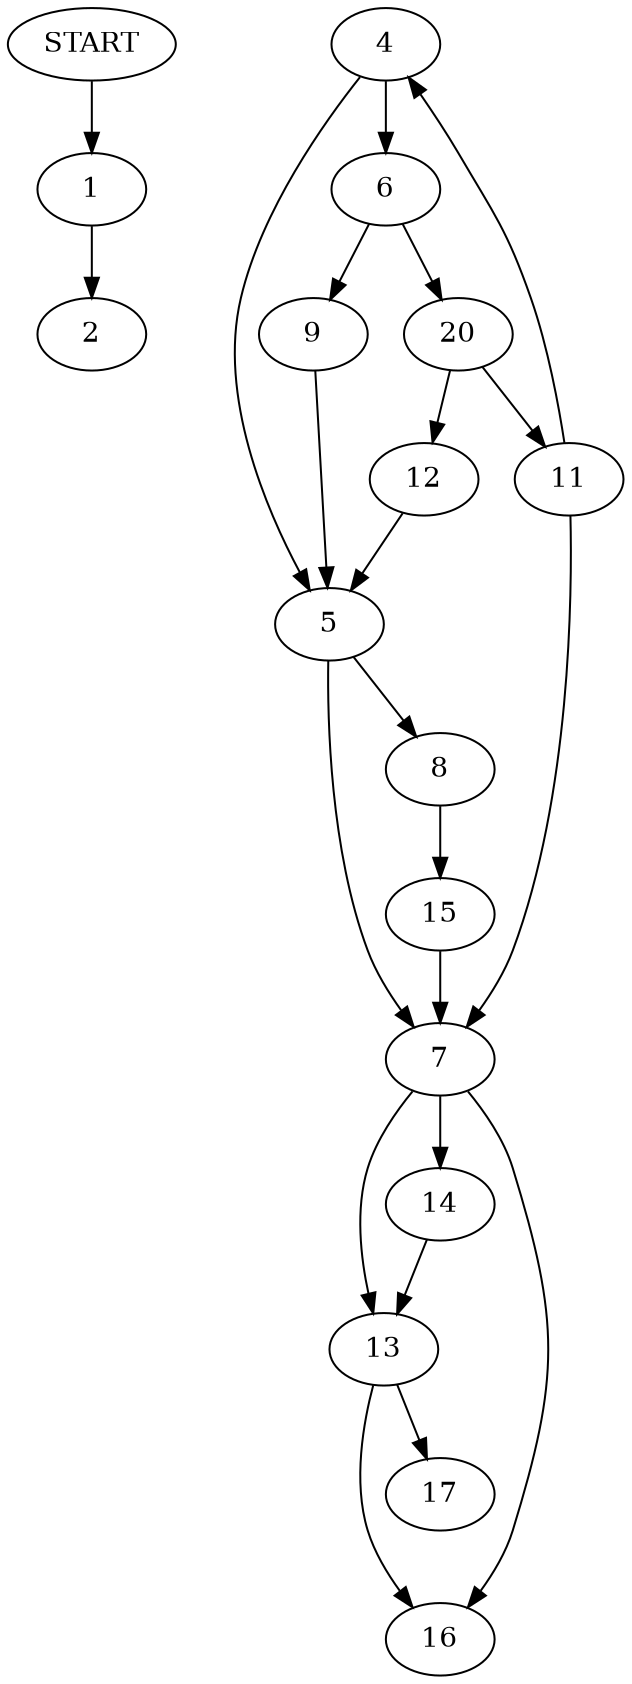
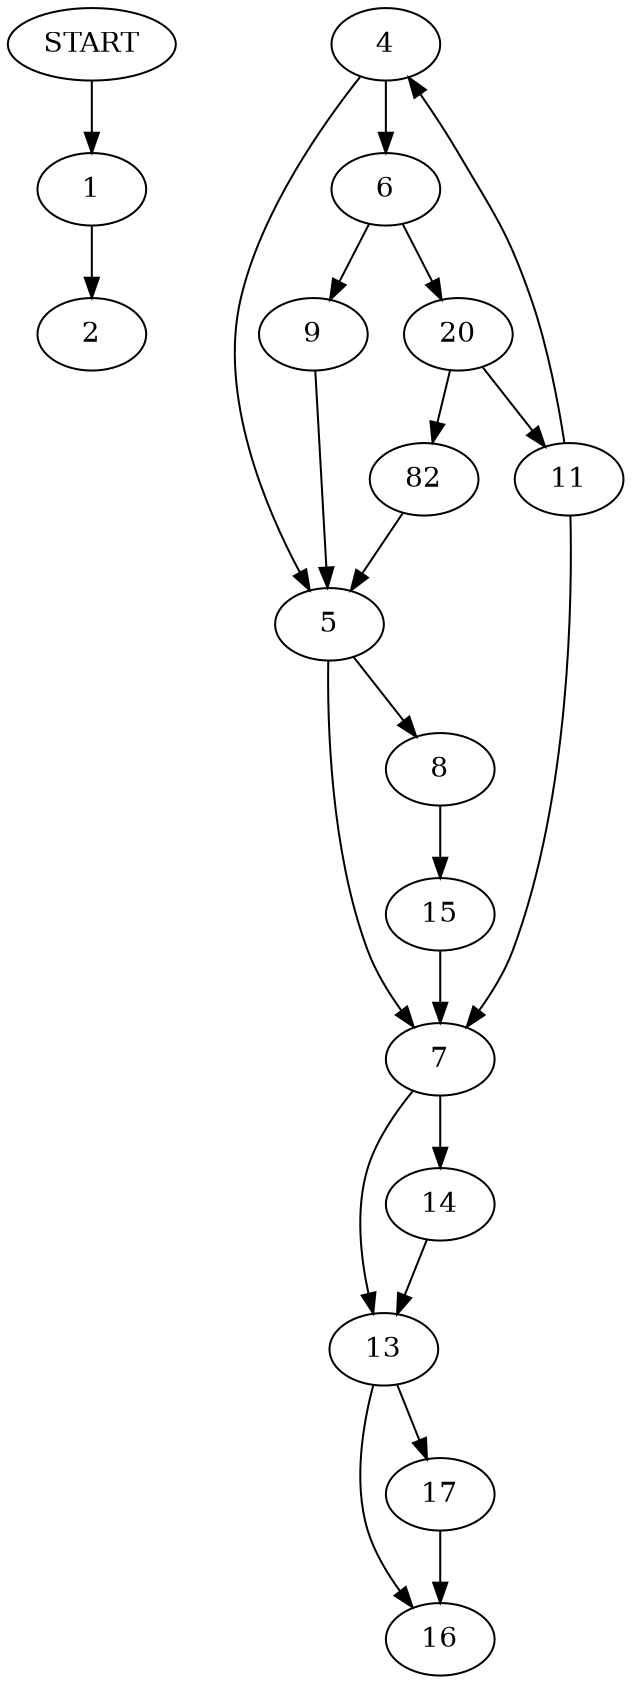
node "12": label "12" -> "82"
edge "7" -> "16": now "17" -> "16"
